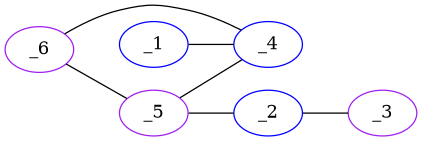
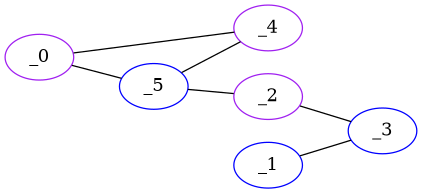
edge "_1" -- "_4": now "_1" -- "_3"
node "_4": color blue -> purple
node "_6": label "_6" -> "_0"
node "_5": color purple -> blue
node "_2": color blue -> purple
node "_3": color purple -> blue
